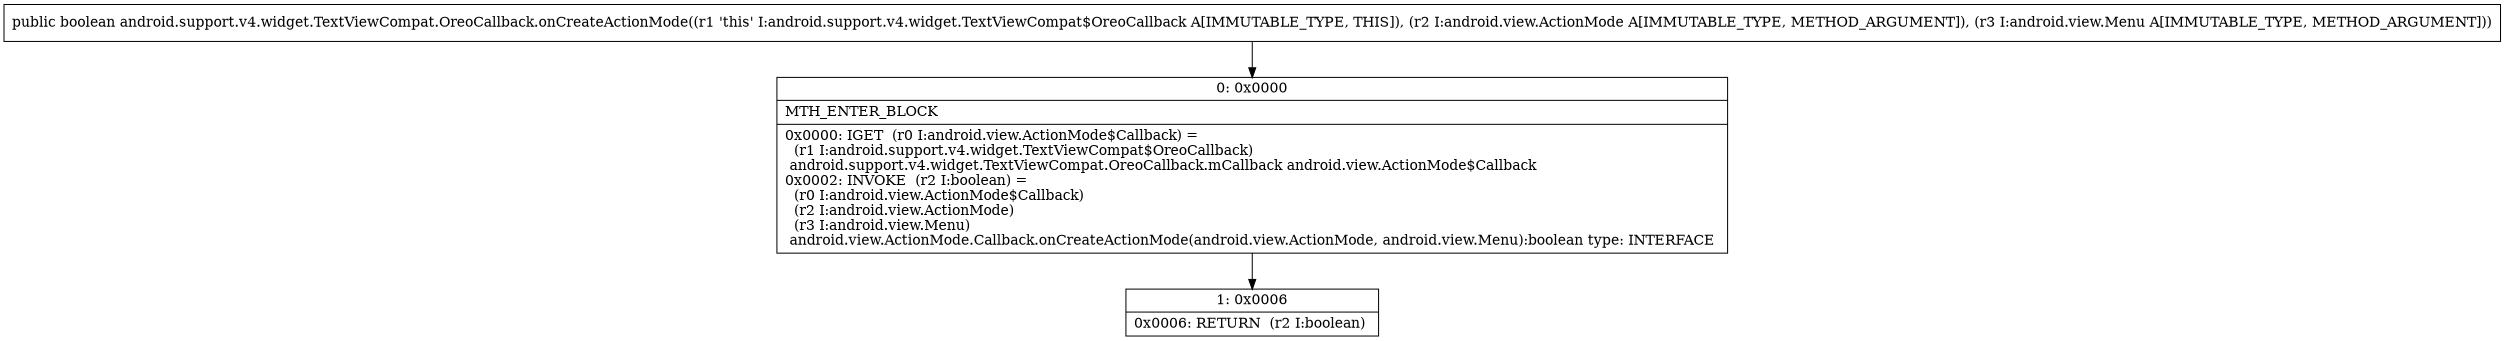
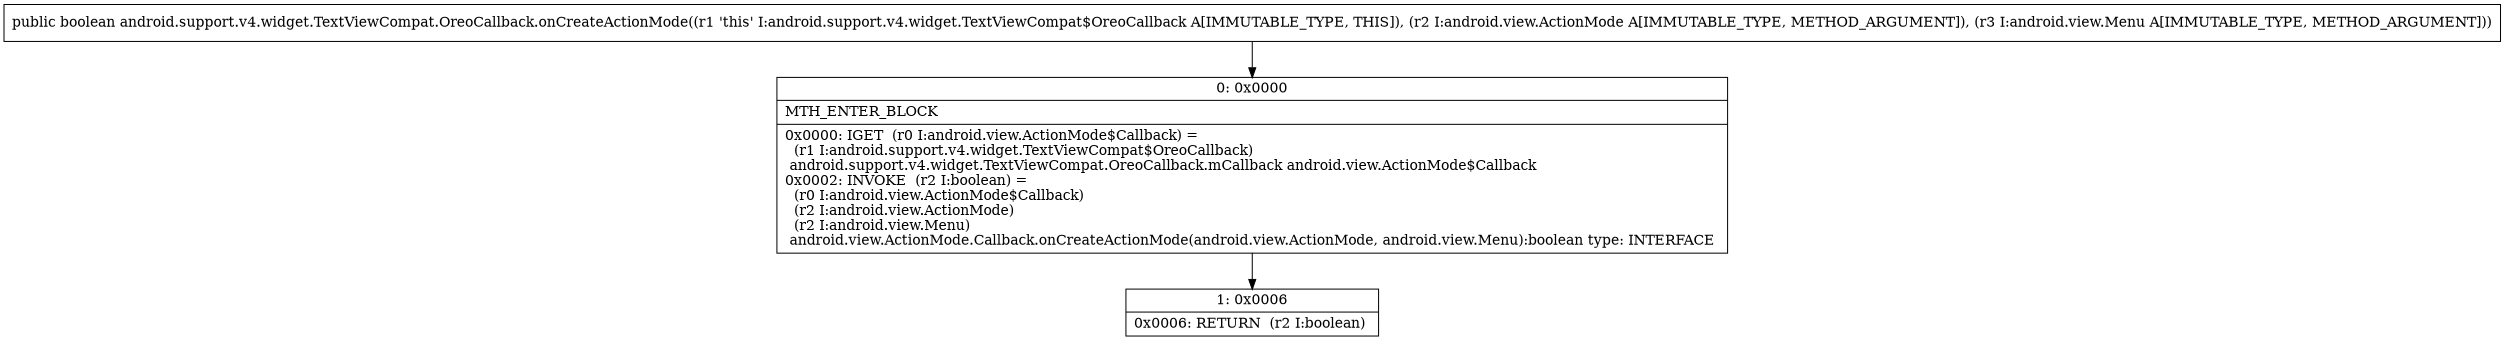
node "0: 0x0000": text "(r3 I:android.view.Menu)" -> "(r2 I:android.view.Menu)"
